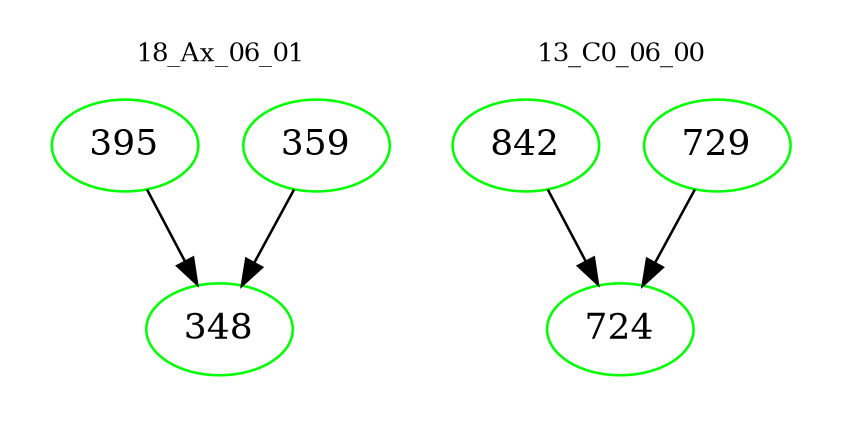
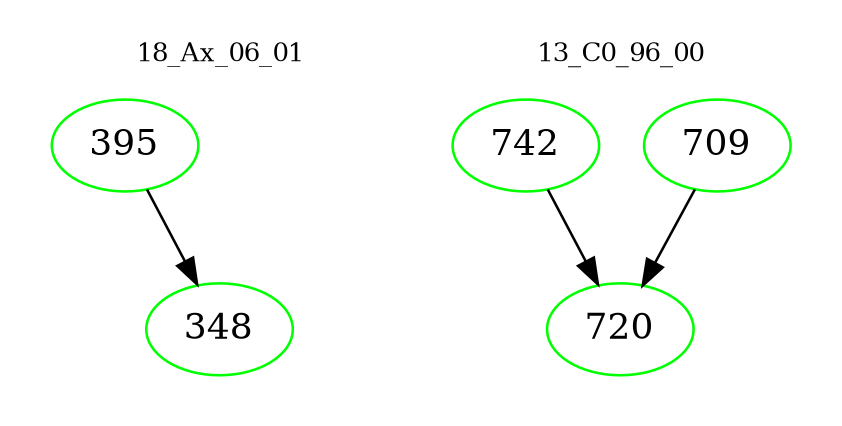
cluster "13_C0_06_00": label "13_C0_06_00" -> "13_C0_96_00"
node "359": removed
node "842": label "842" -> "742"
node "729": label "729" -> "709"
node "724": label "724" -> "720"
